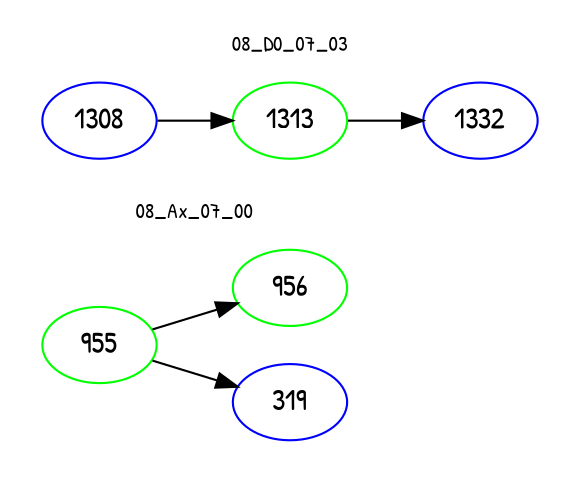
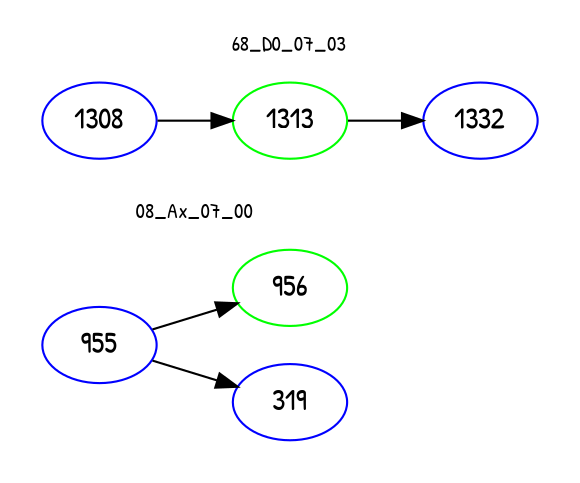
cluster "08_D0_07_03": label "08_D0_07_03" -> "68_D0_07_03"
node "955": color green -> blue
